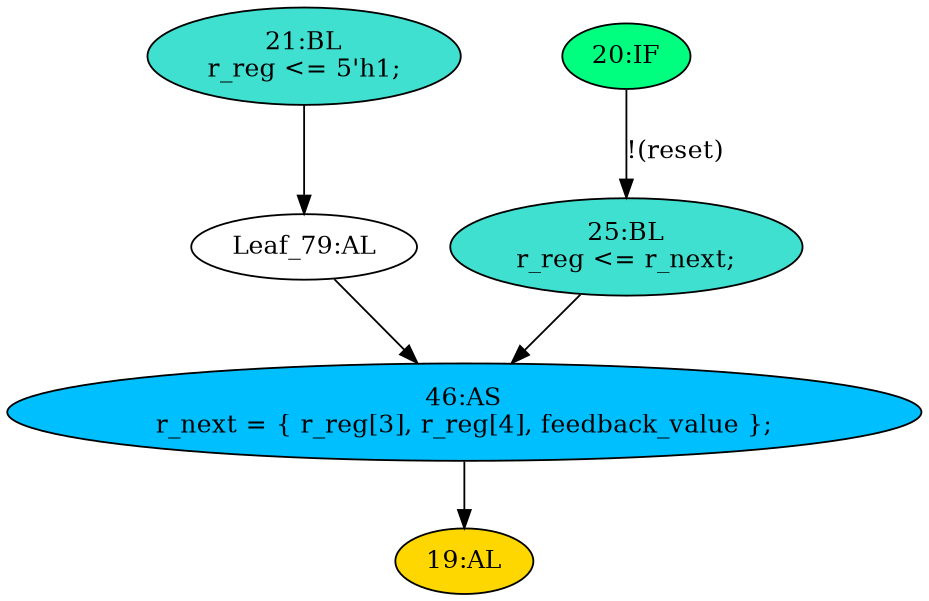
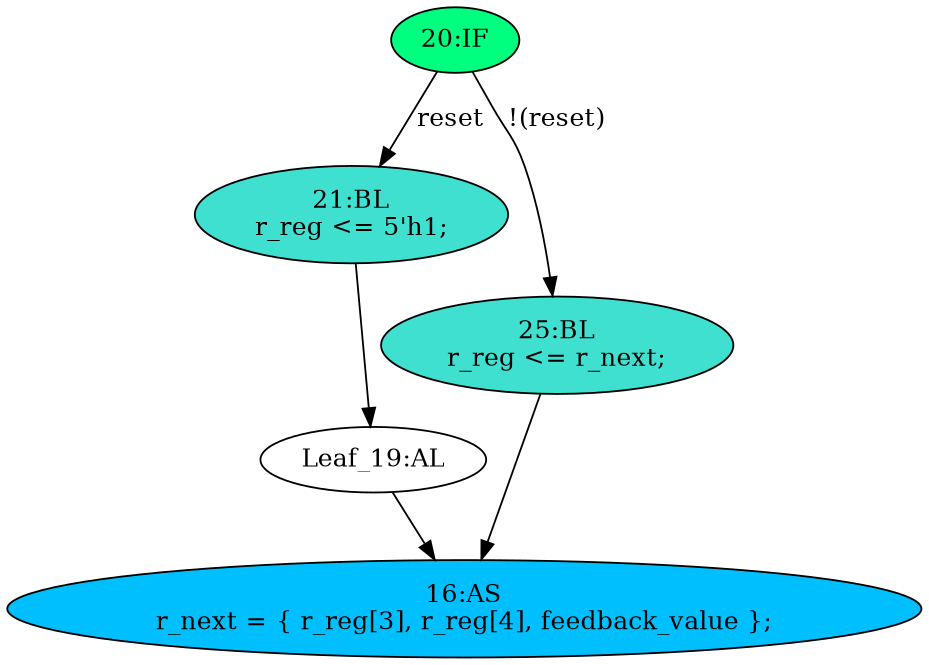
edge "20:IF" -> "21:BL r_reg <= 5'h1;": added, label "reset"
node "Leaf_79:AL": label "Leaf_79:AL" -> "Leaf_19:AL"
node "46:AS r_next = { r_reg[3], r_reg[4], feedback_value };": label "46:AS r_next = { r_reg[3], r_reg[4], feedback_value };" -> "16:AS r_next = { r_reg[3], r_reg[4], feedback_value };"
node "19:AL": removed
